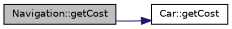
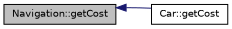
edge "Navigation::getCost" -> "Car::getCost": reversed
